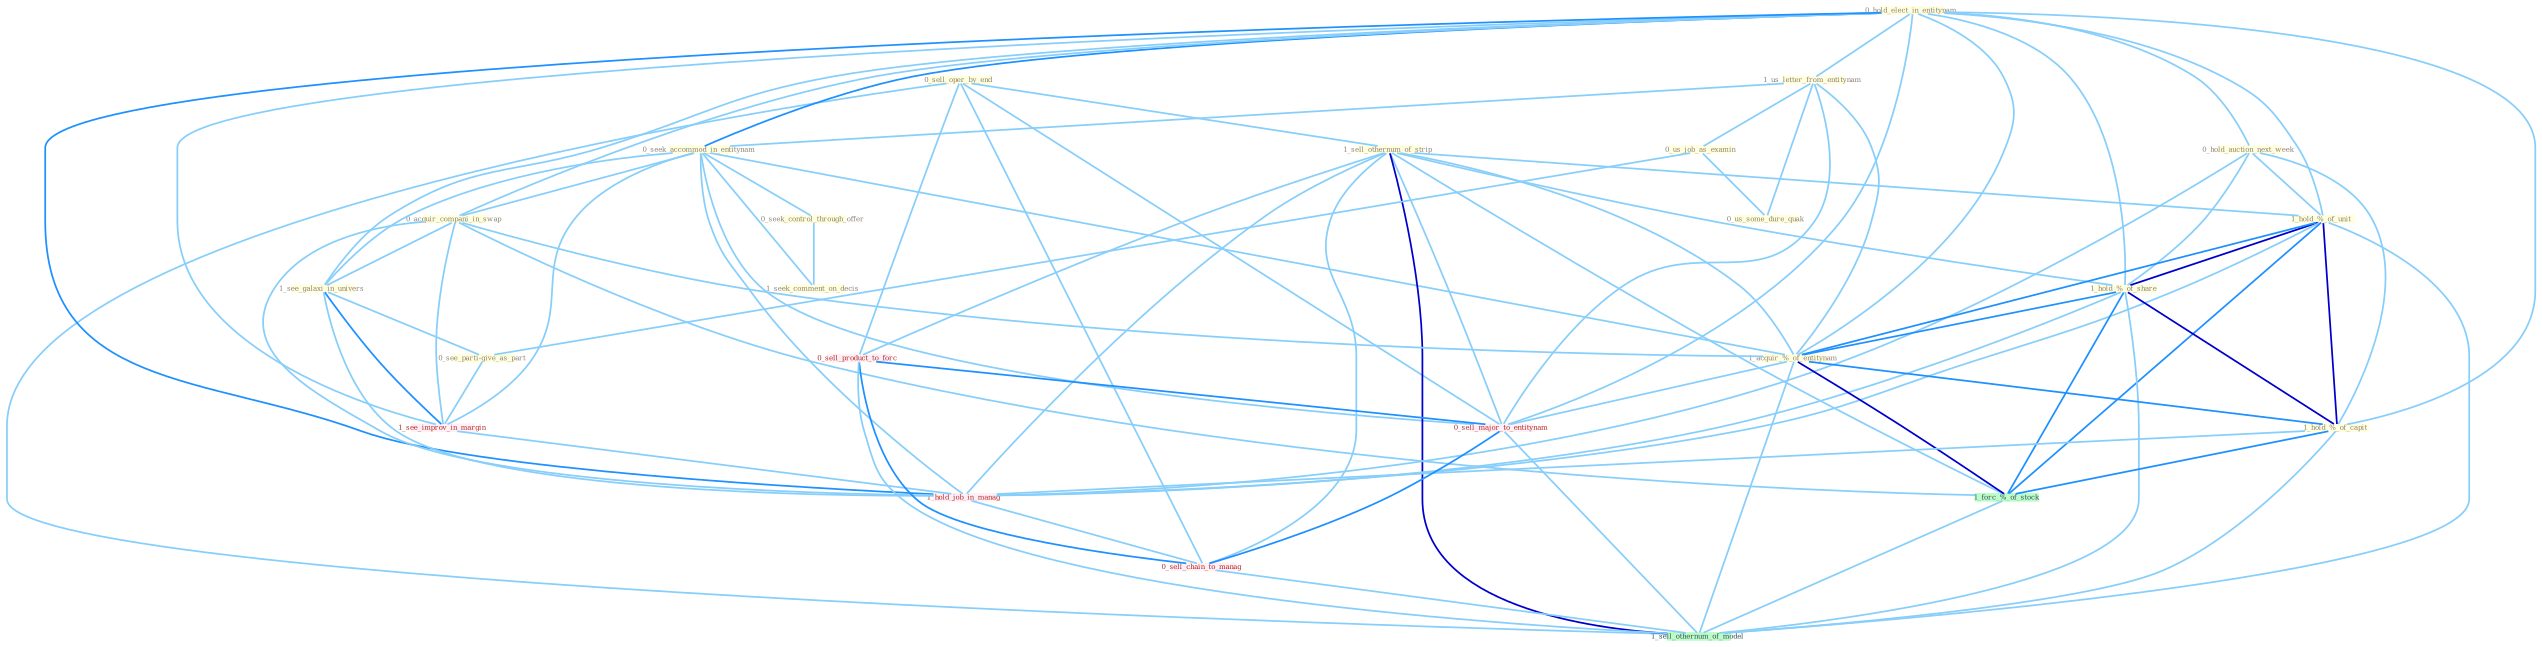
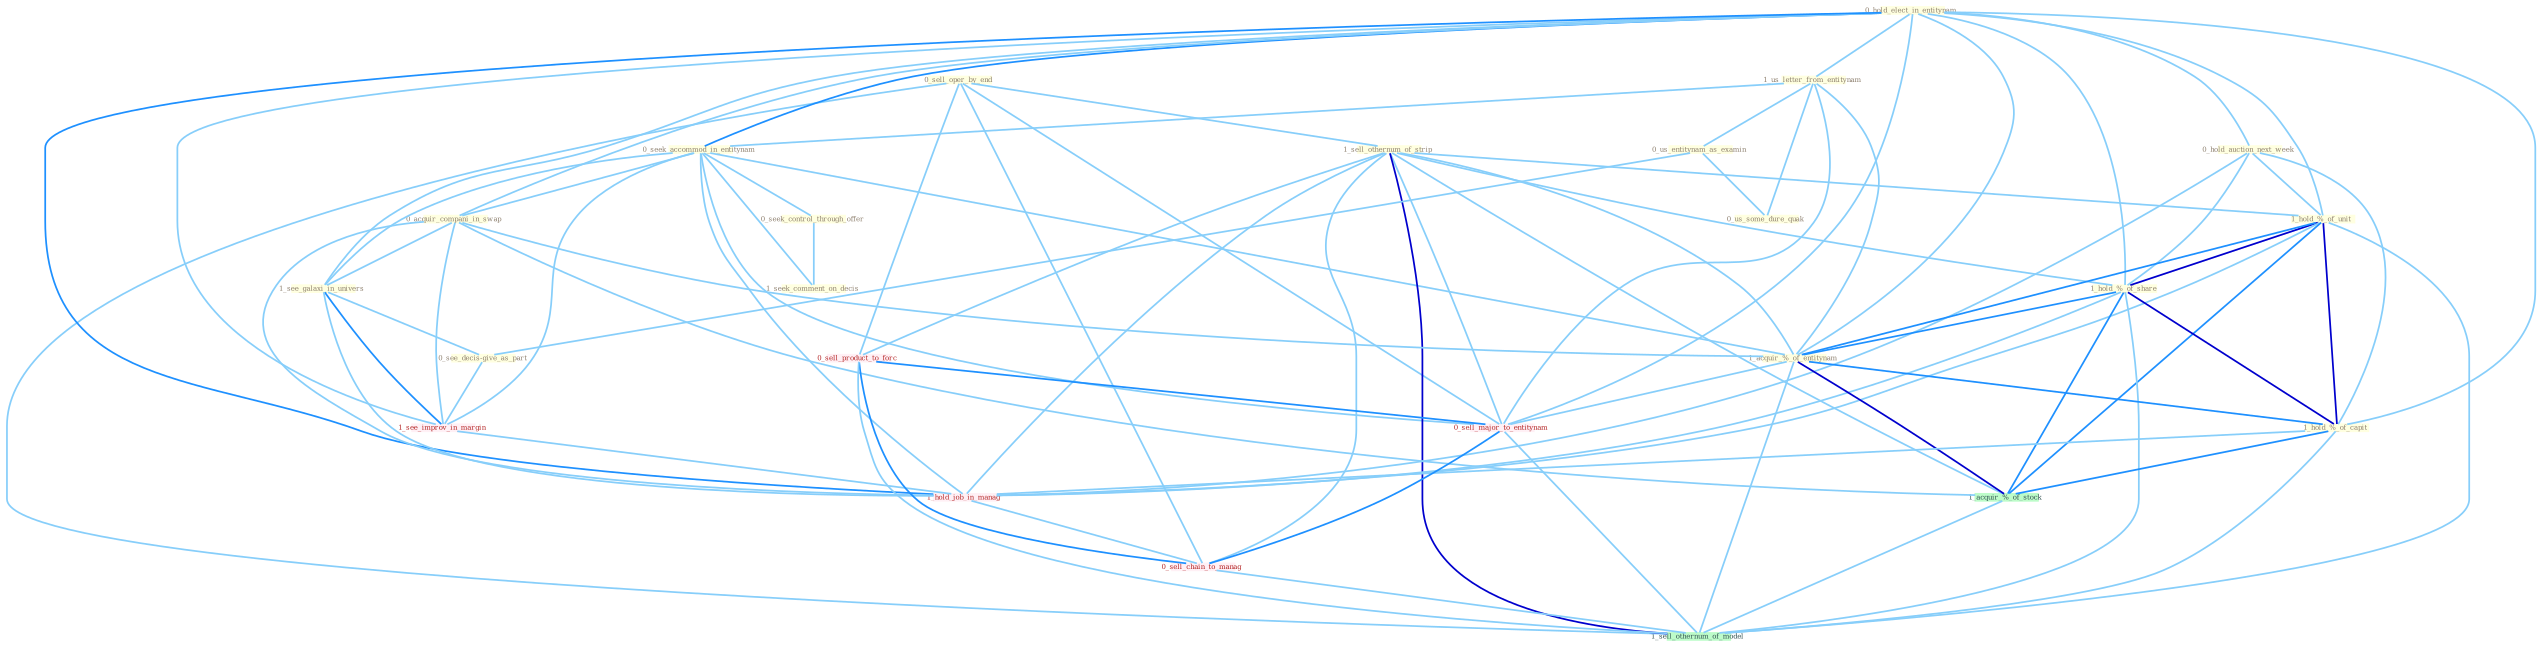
node "0_us_job_as_examin": label "0_us_job_as_examin" -> "0_us_entitynam_as_examin"
node "0_see_parti-give_as_part": label "0_see_parti-give_as_part" -> "0_see_decis-give_as_part"
node "1_forc_%_of_stock": label "1_forc_%_of_stock" -> "1_acquir_%_of_stock"
